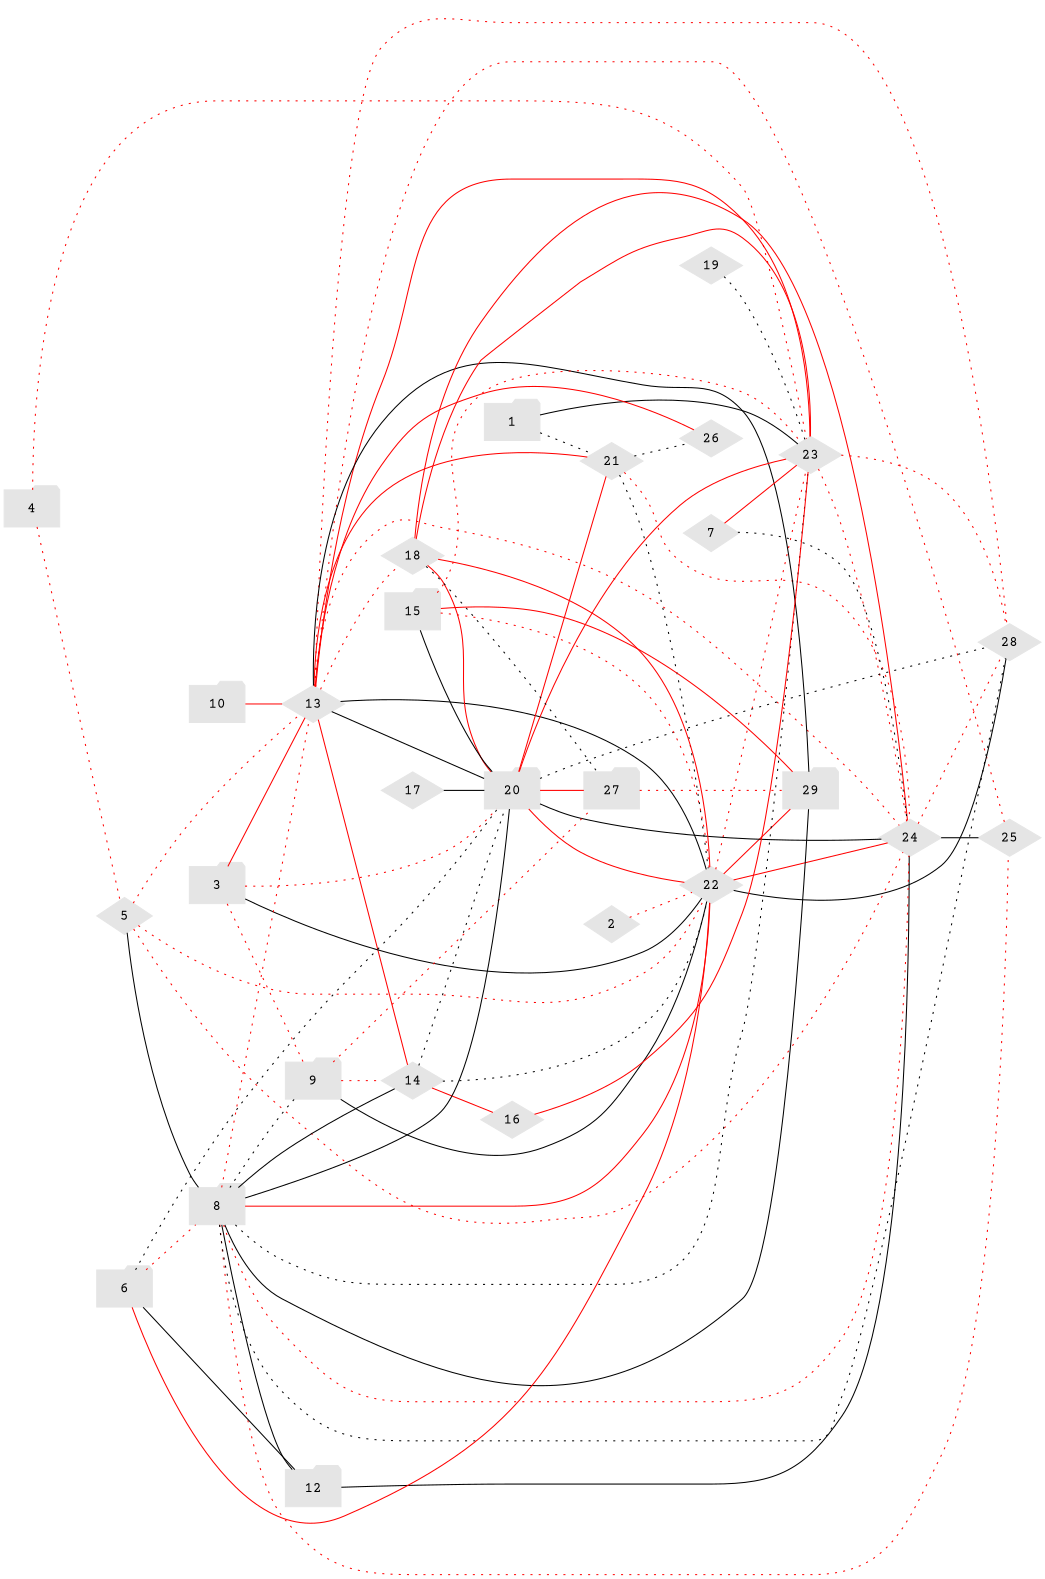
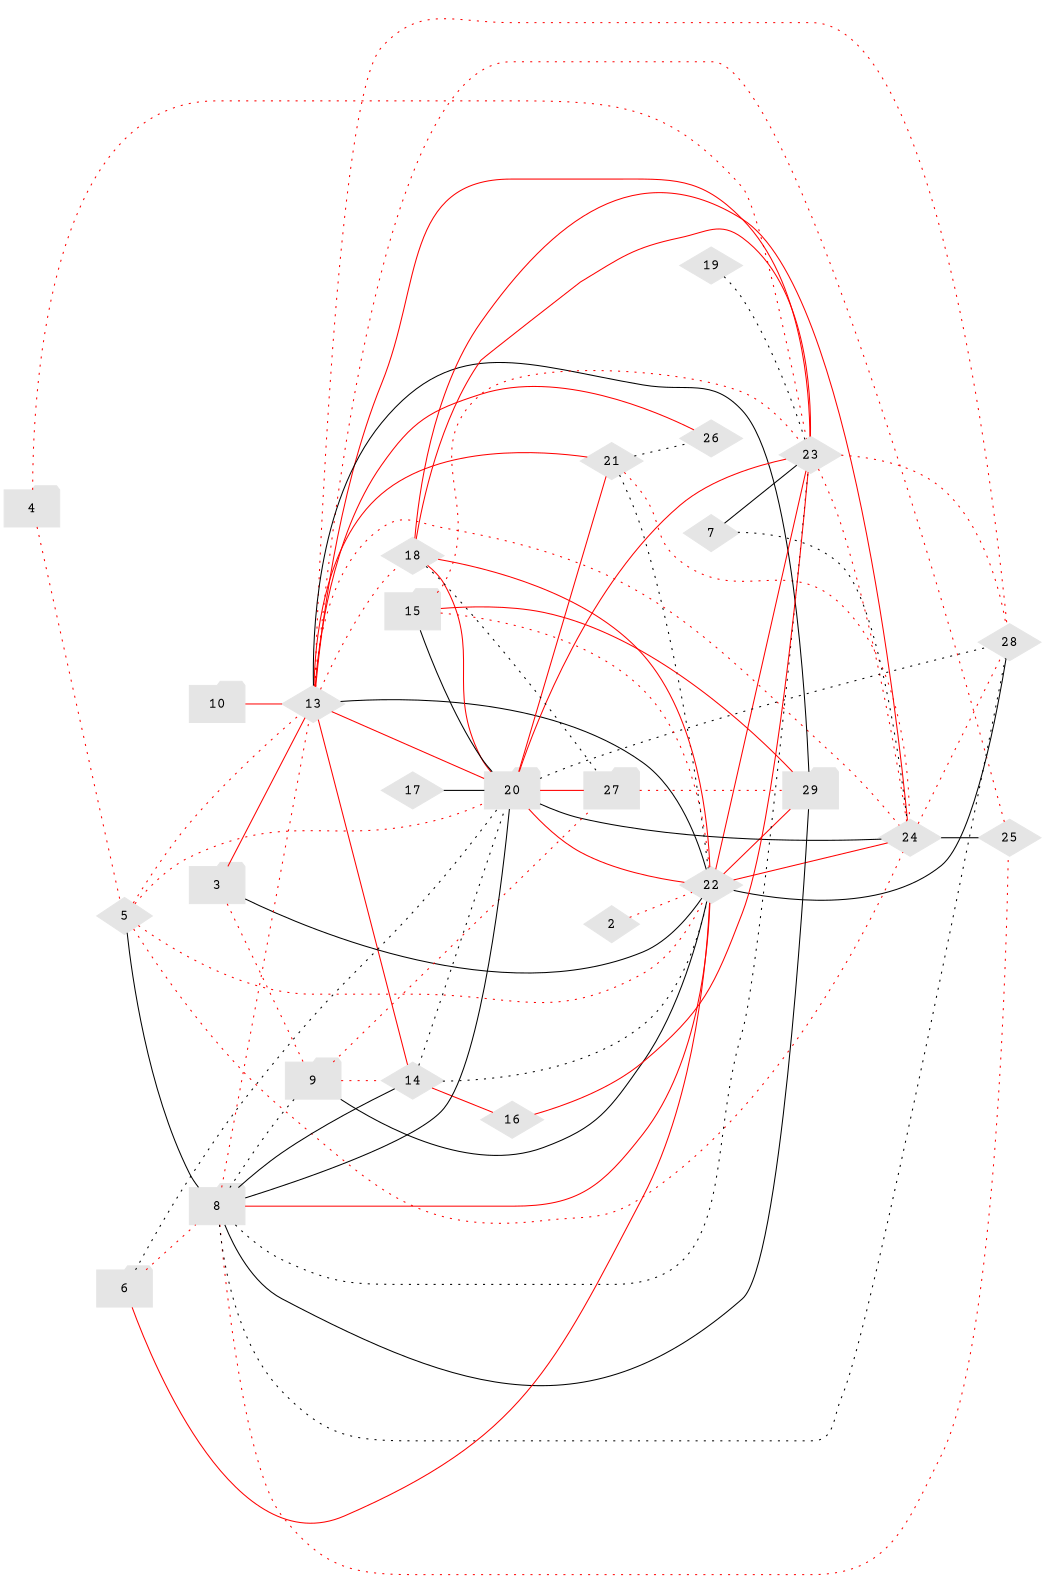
node "1": removed
edge "23" -- "7": color red -> black
edge "23" -- "22": style dotted -> solid
edge "13" -- "20": color black -> red
edge "20" -- "3": now "20" -- "5"
edge "24" -- "8": removed
node "12": removed
